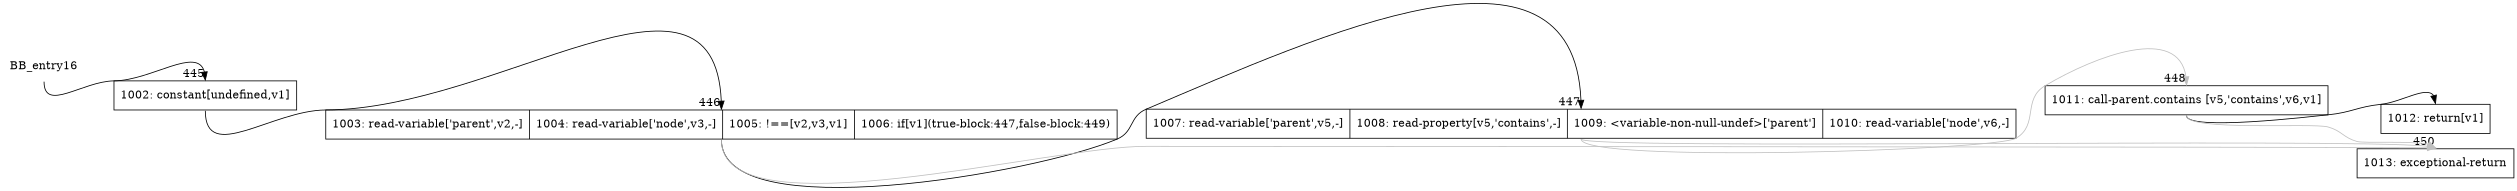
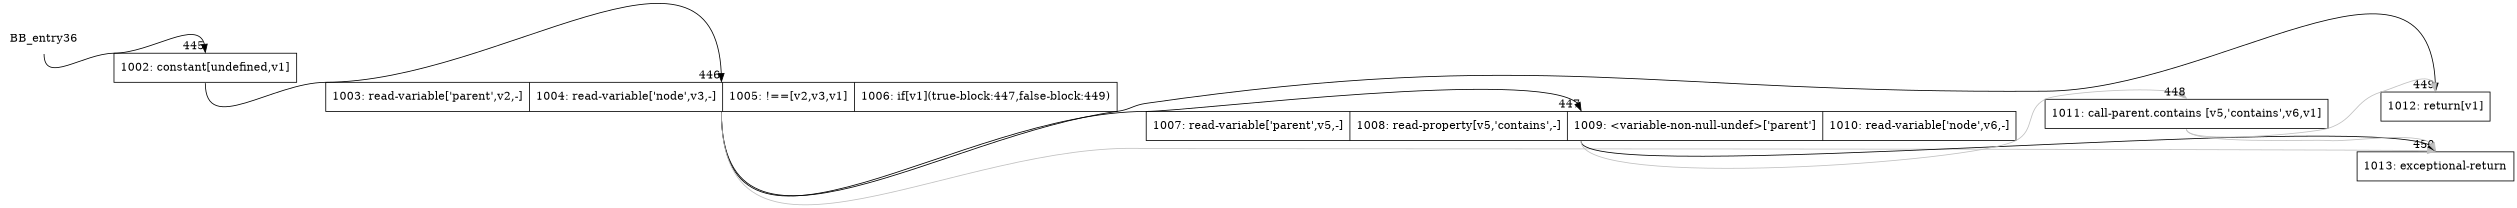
node "BB_entry16": label "BB_entry16" -> "BB_entry36"
edge "1003: read-variable['parent',v2,-]" -> "1012: return[v1]": added
edge "1011: call-parent.contains [v5,'contains',v6,v1]" -> "1012: return[v1]": color black -> gray
edge "1007: read-variable['parent',v5,-]" -> "1013: exceptional-return": color gray -> black
